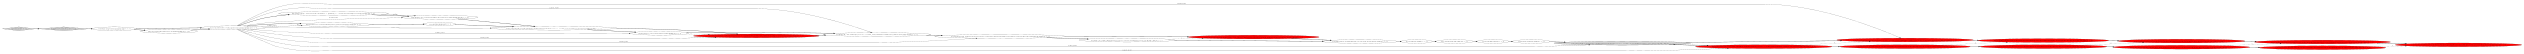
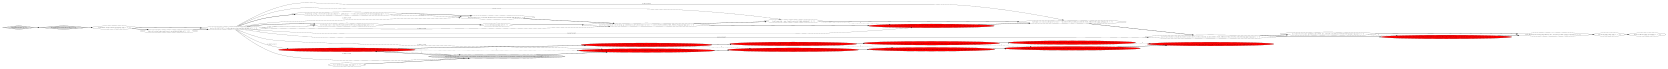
node "main.join()@@@15@@@['1', '1', '1']": removed
